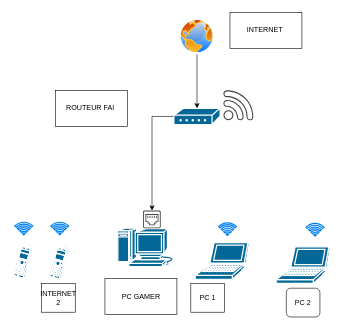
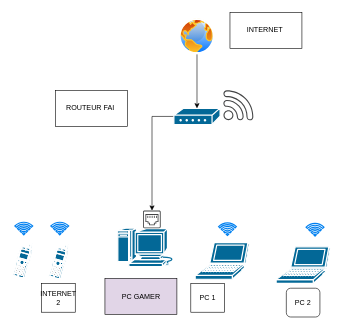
node "PC GAMER": fillcolor #ffffff -> #e1d5e7
